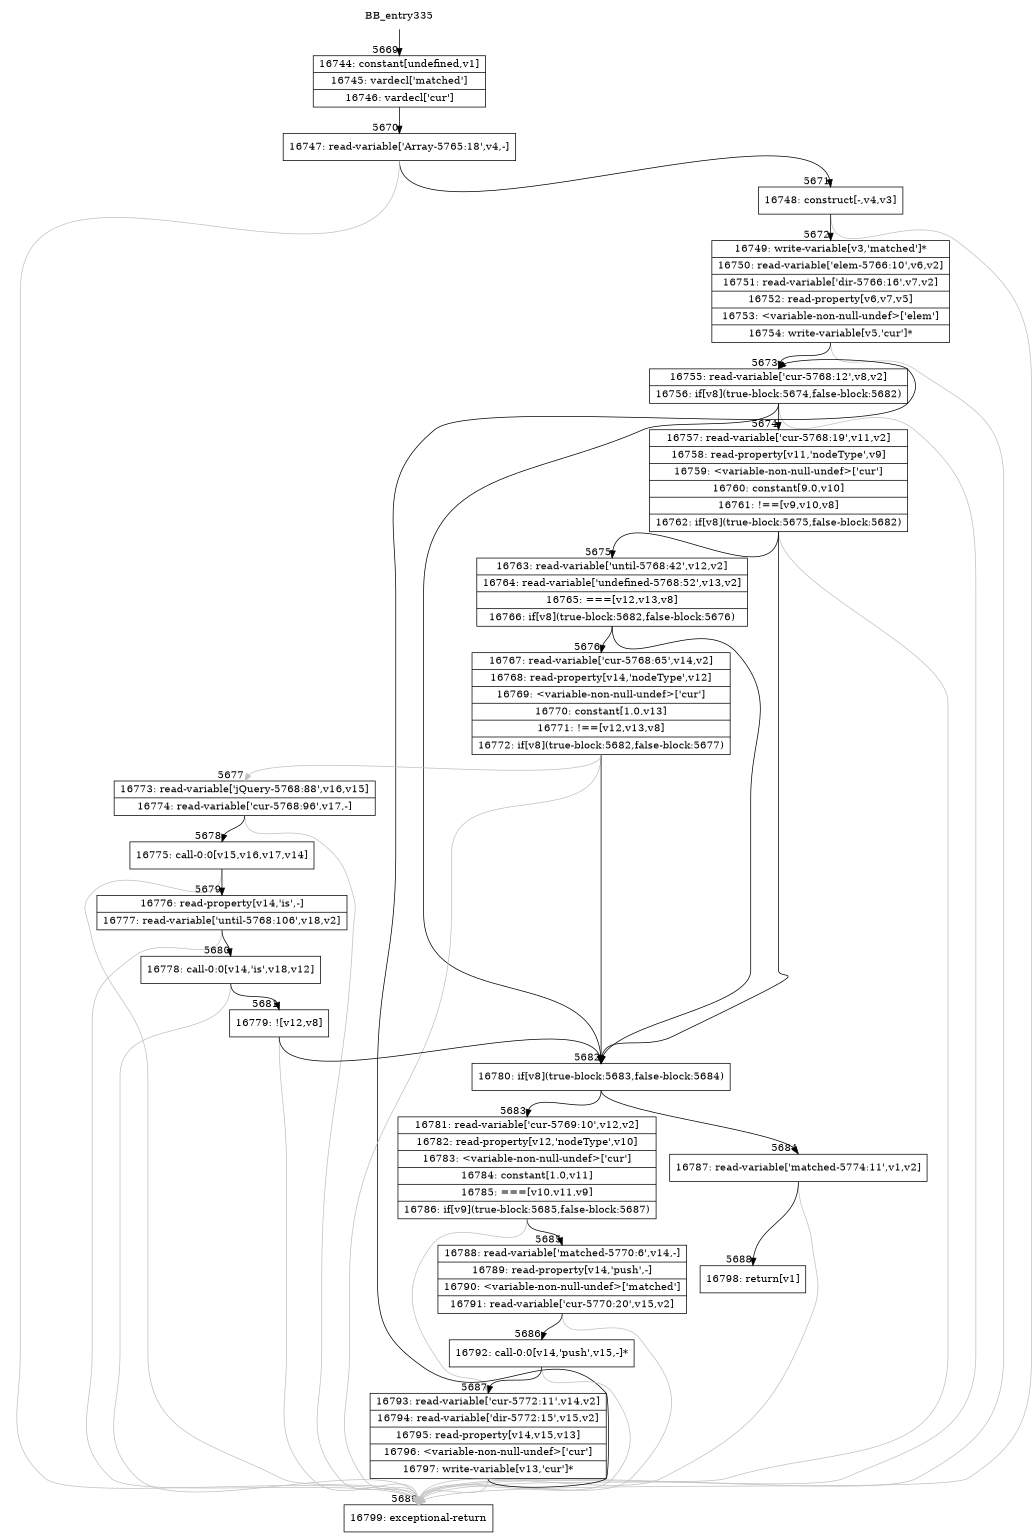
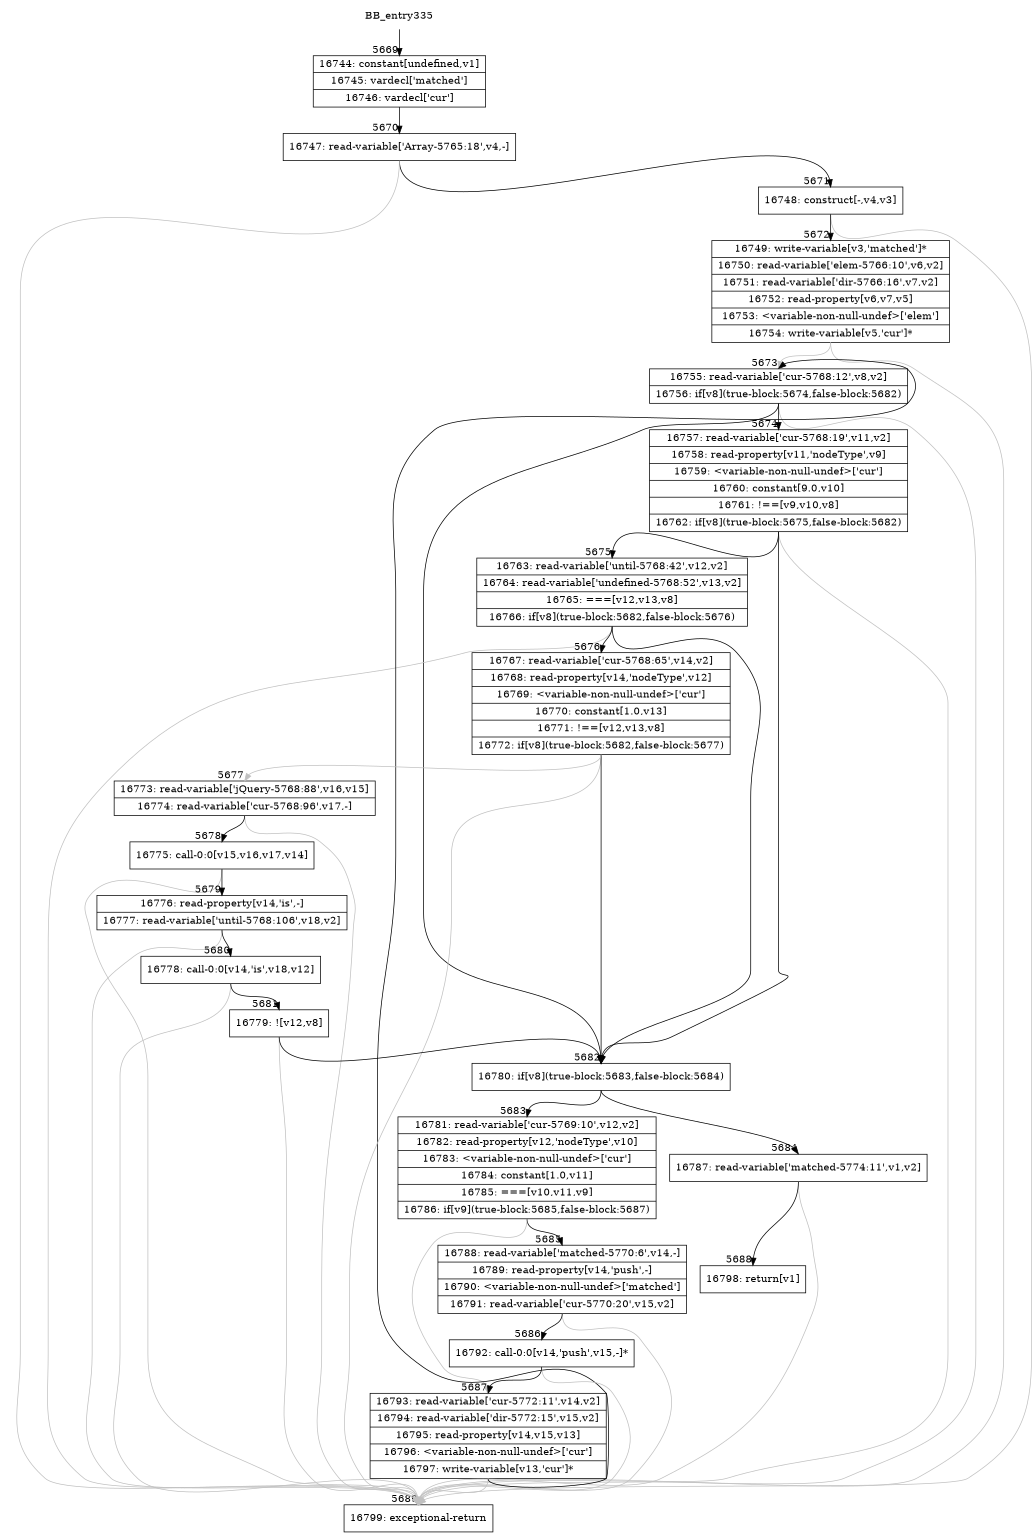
edge "16749: write-variable[v3,'matched']*" -> "16755: read-variable['cur-5768:12',v8,v2]": color black -> gray
edge "16763: read-variable['until-5768:42',v12,v2]" -> "16799: exceptional-return": added
